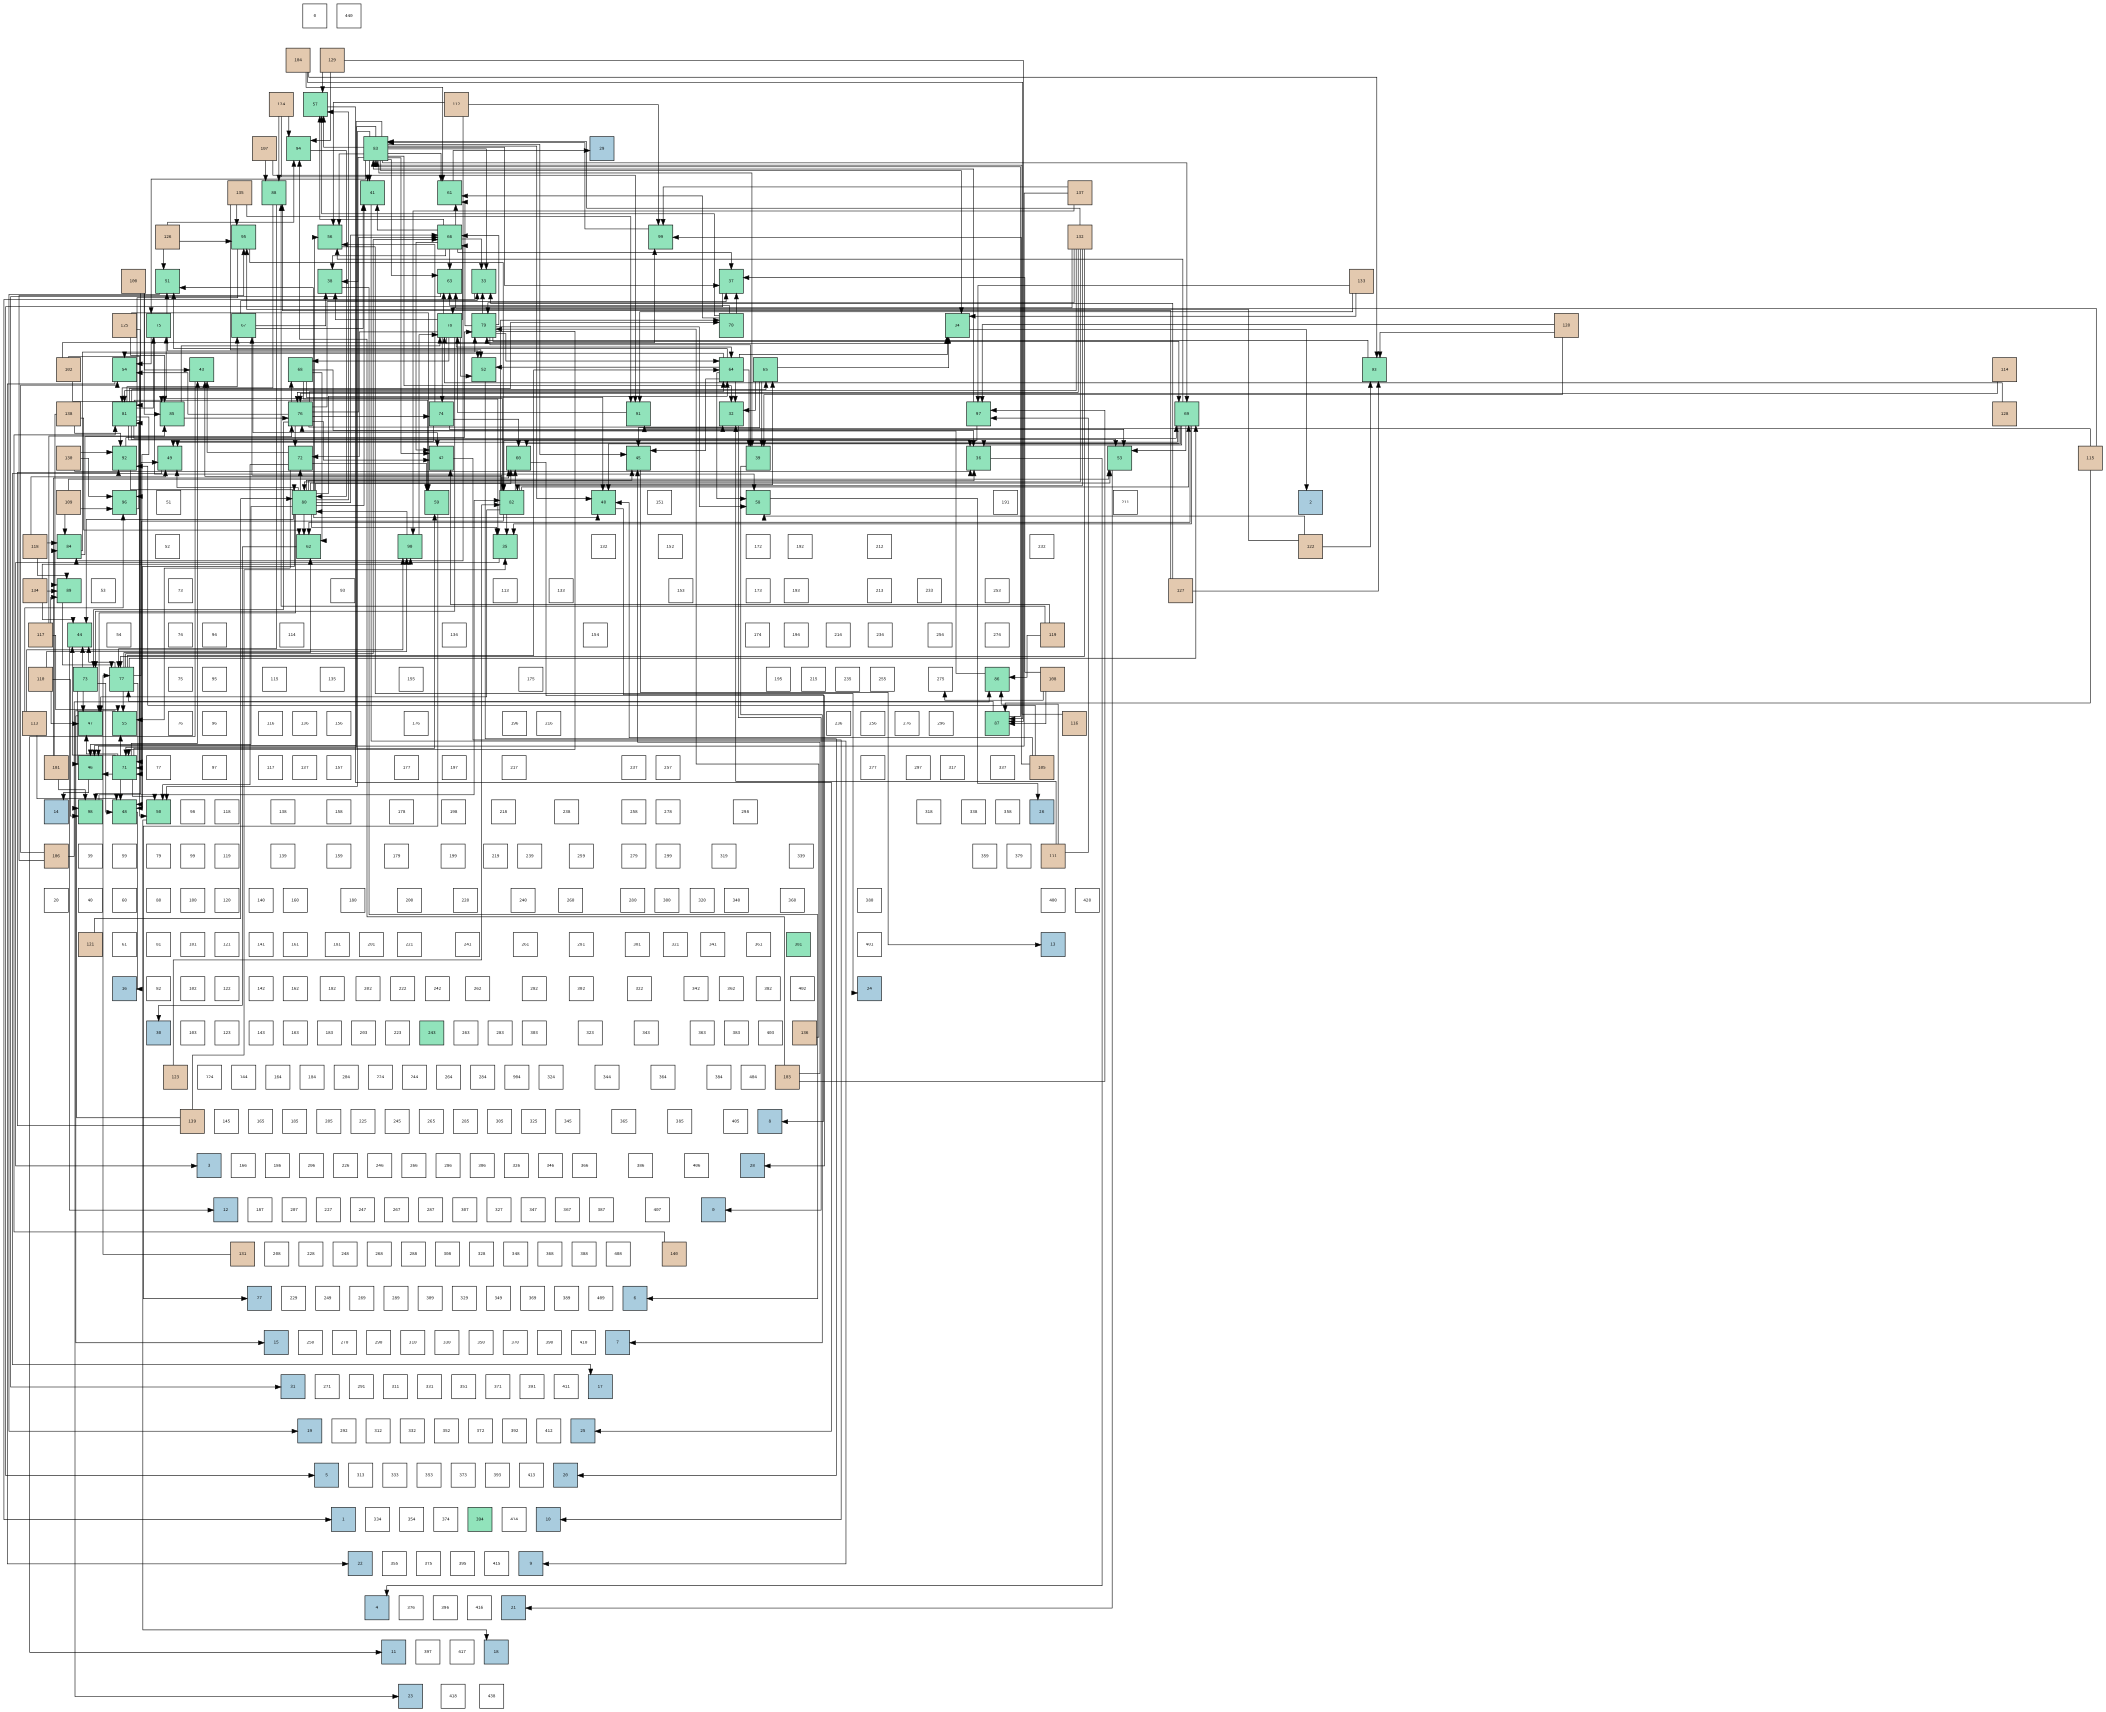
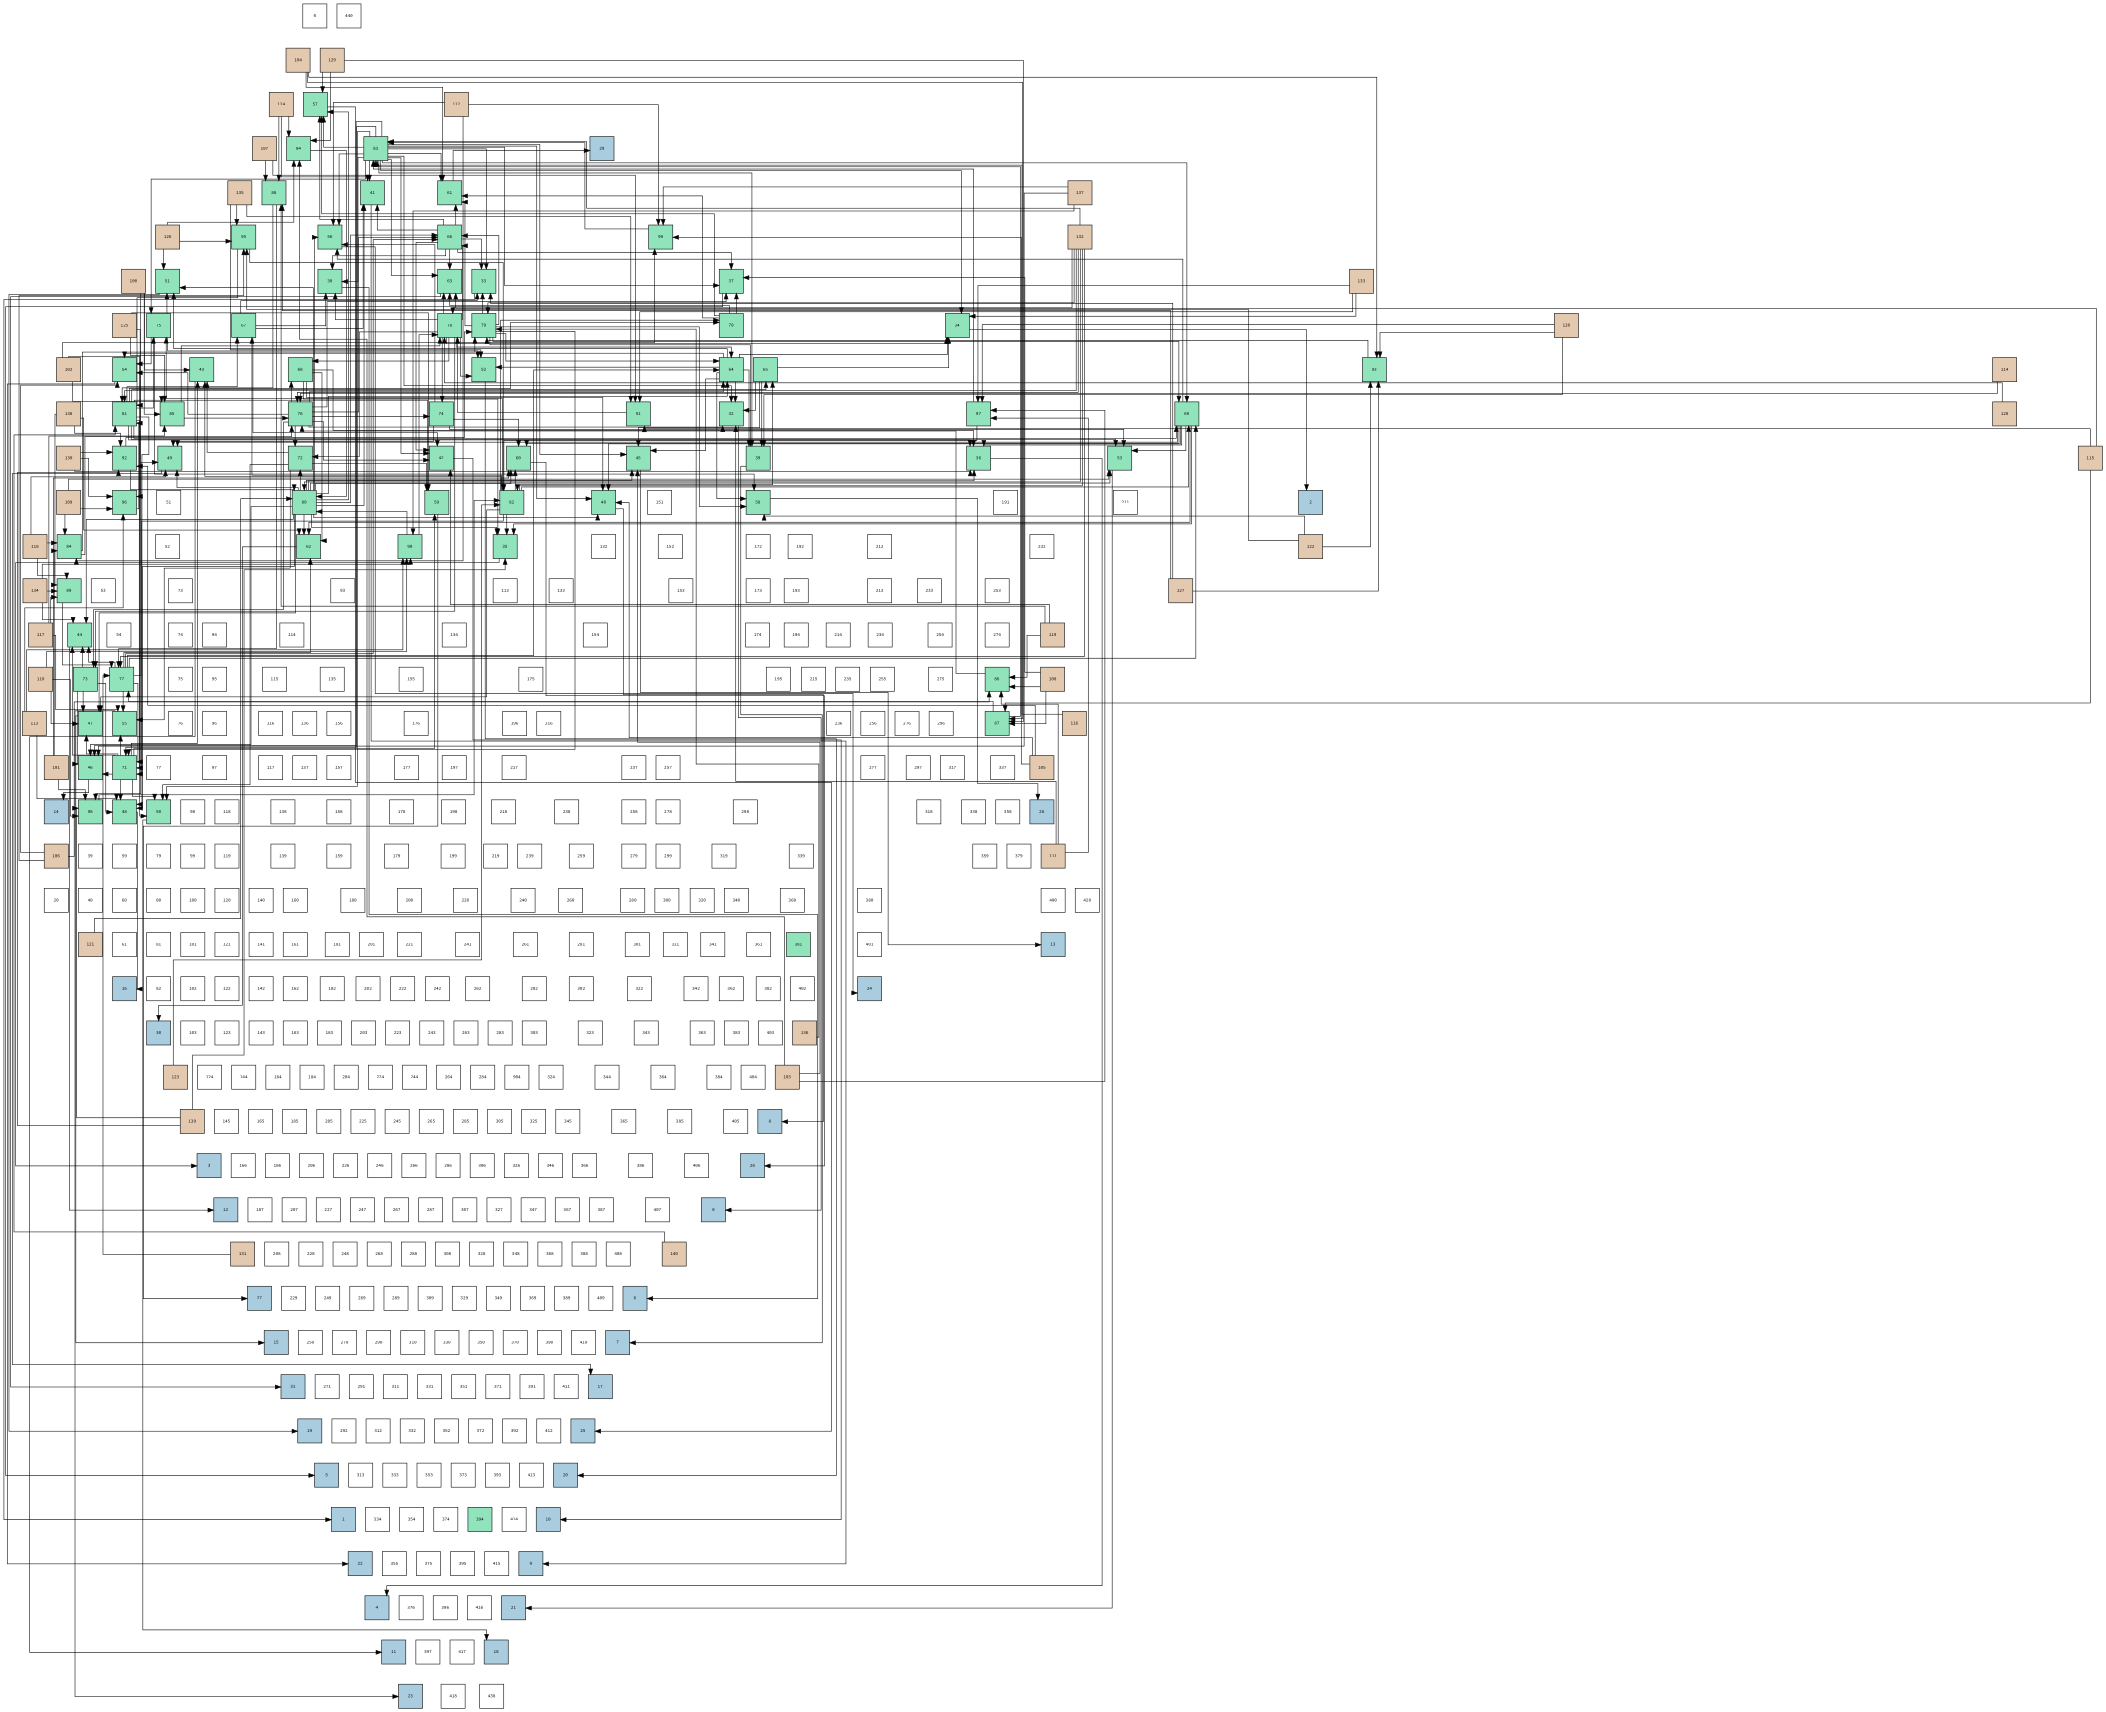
edge "108" -> "275": now "108" -> "86"
node "243": fillcolor #91e3bb -> #ffffff
